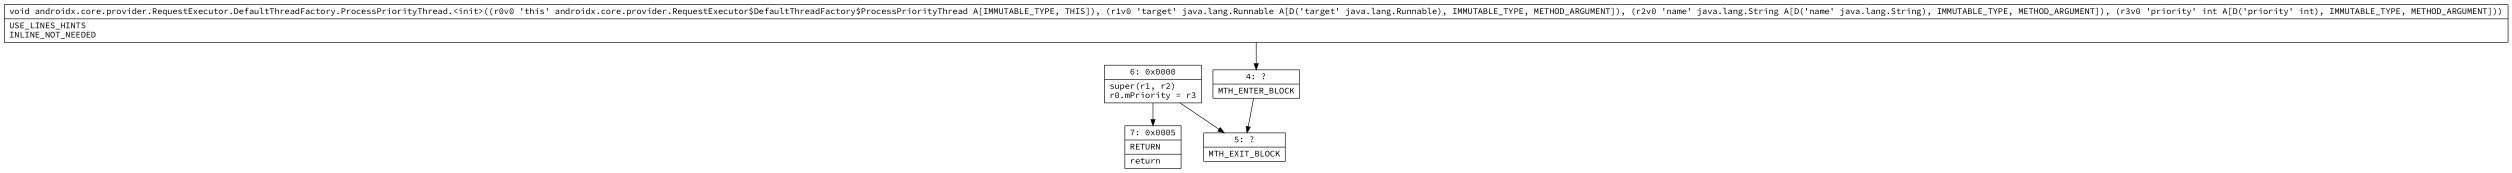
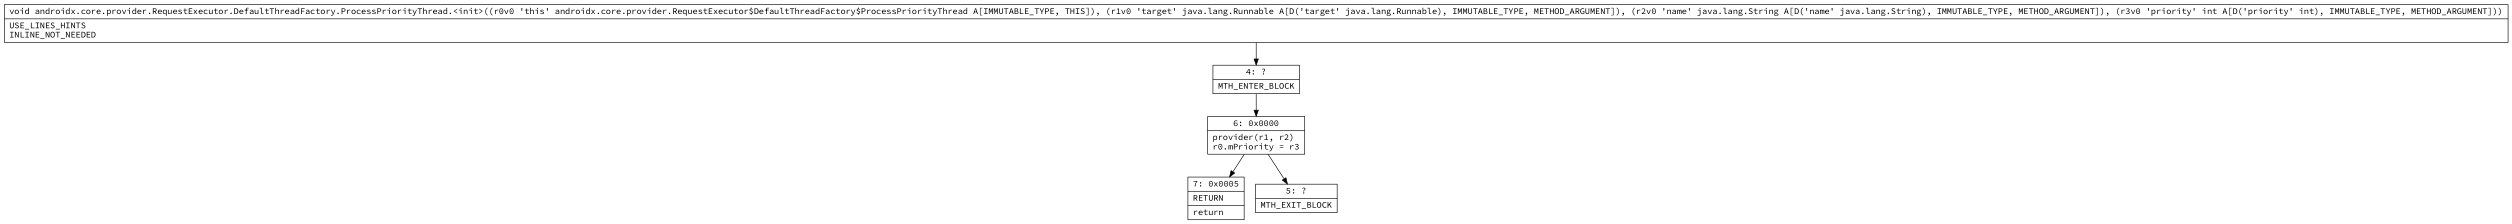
node "6: 0x0000": text "super(r1, r2)" -> "provider(r1, r2)"
edge "4: ?" -> "5: ?": now "4: ?" -> "6: 0x0000"
